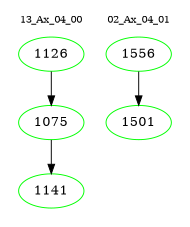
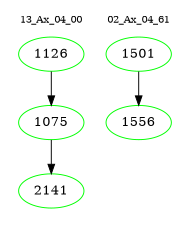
cluster "02_Ax_04_01": label "02_Ax_04_01" -> "02_Ax_04_61"
edge "1556" -> "1501": reversed
node "1141": label "1141" -> "2141"
